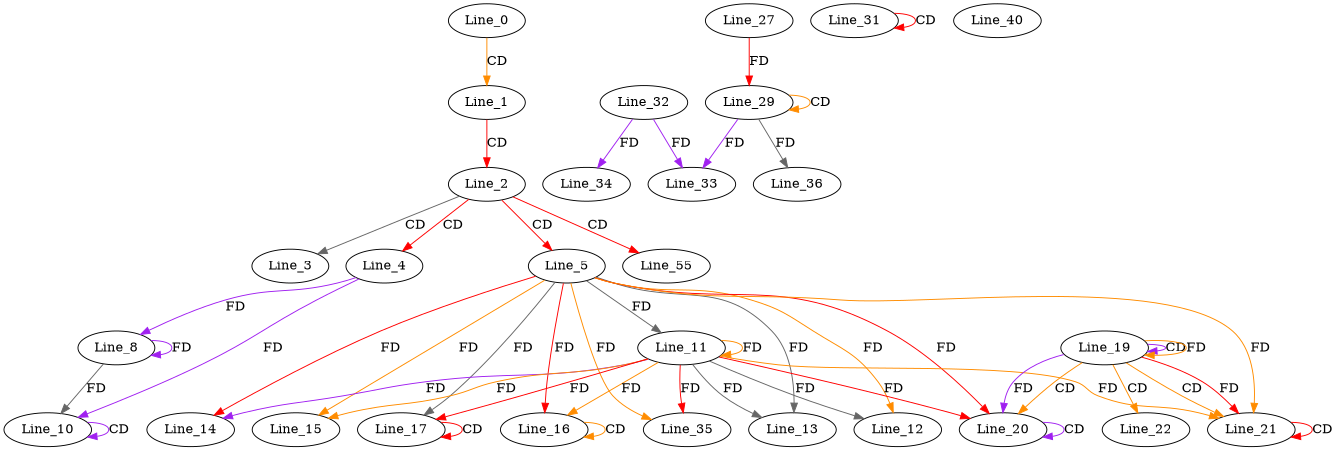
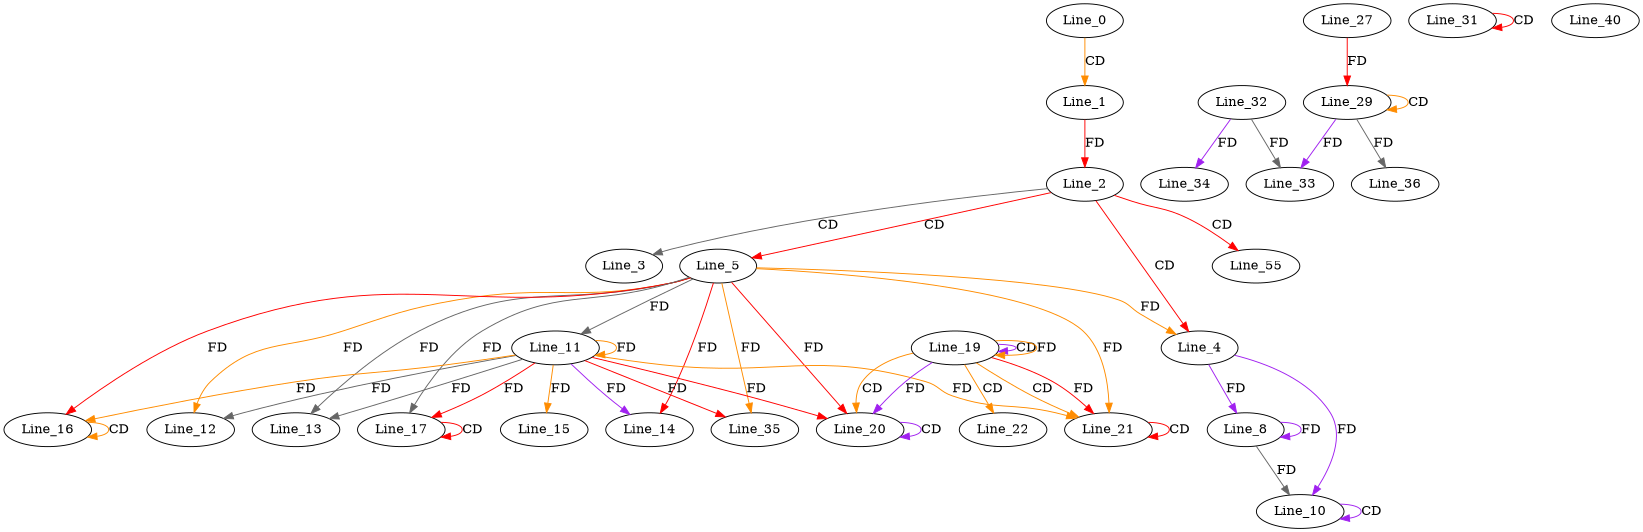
edge "Line_32" -> "Line_33": color purple -> gray40
edge "Line_1" -> "Line_2": label "CD" -> "FD"
edge "Line_5" -> "Line_15": now "Line_5" -> "Line_4"
